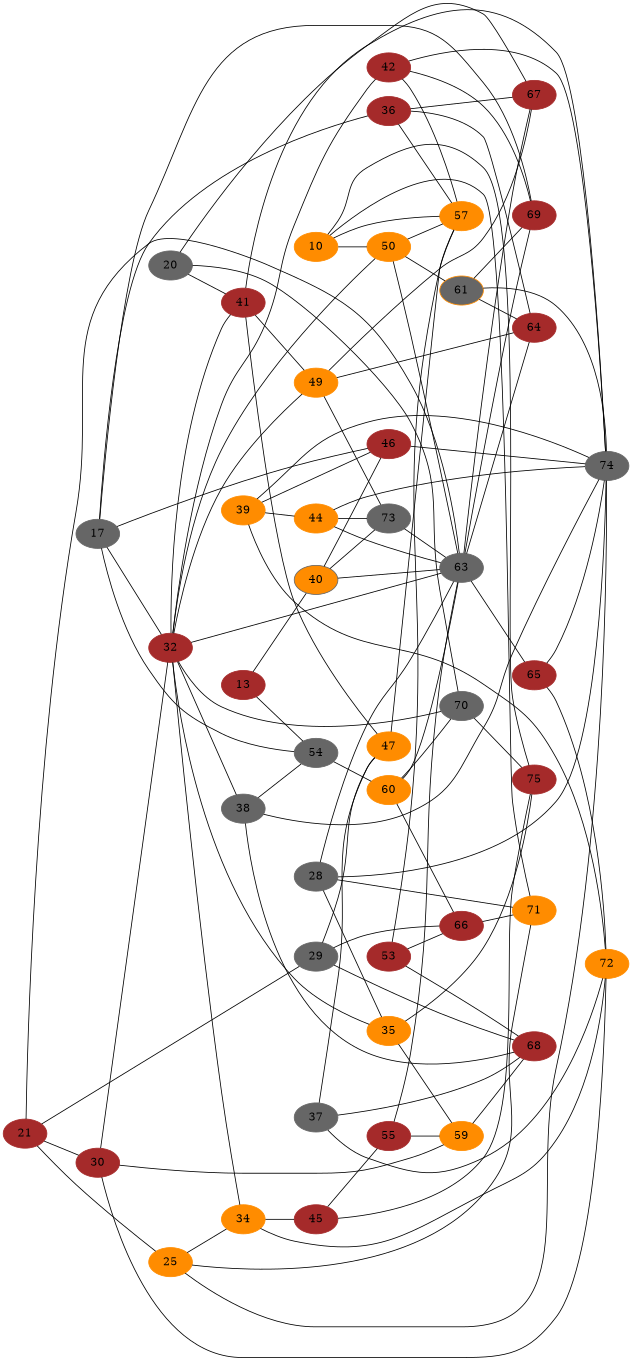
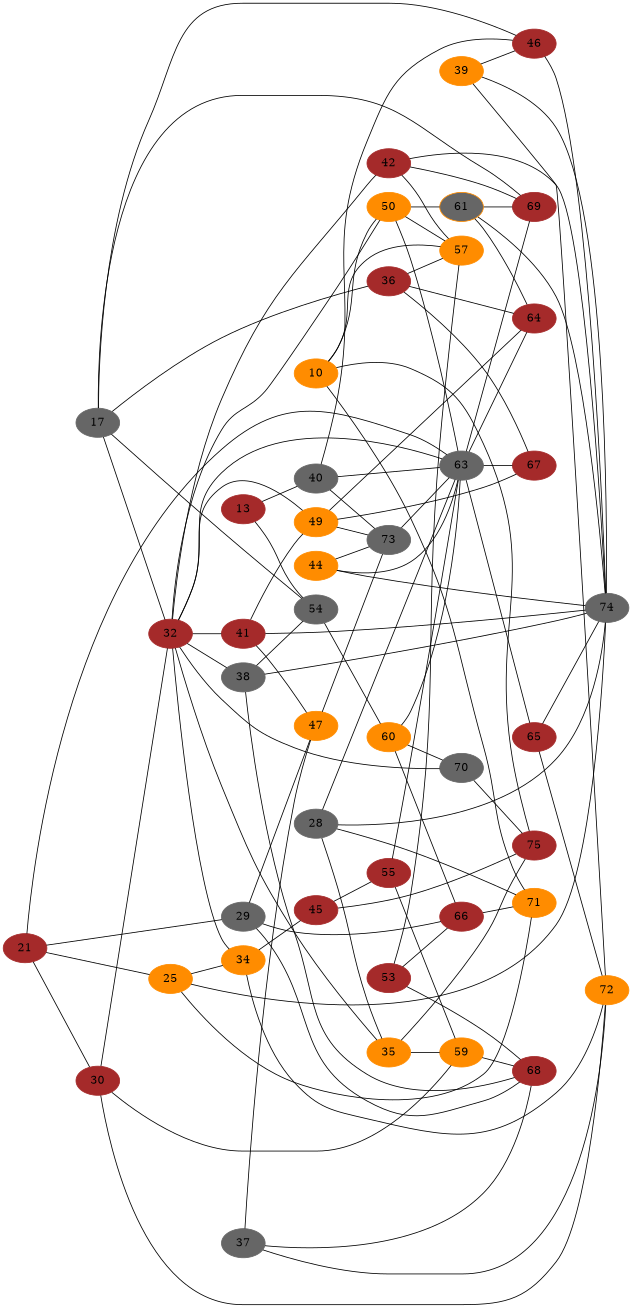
node "20": removed
edge "57" -- "47": now "73" -- "47"
edge "39" -- "44": removed
node "40": fillcolor darkorange -> gray40
